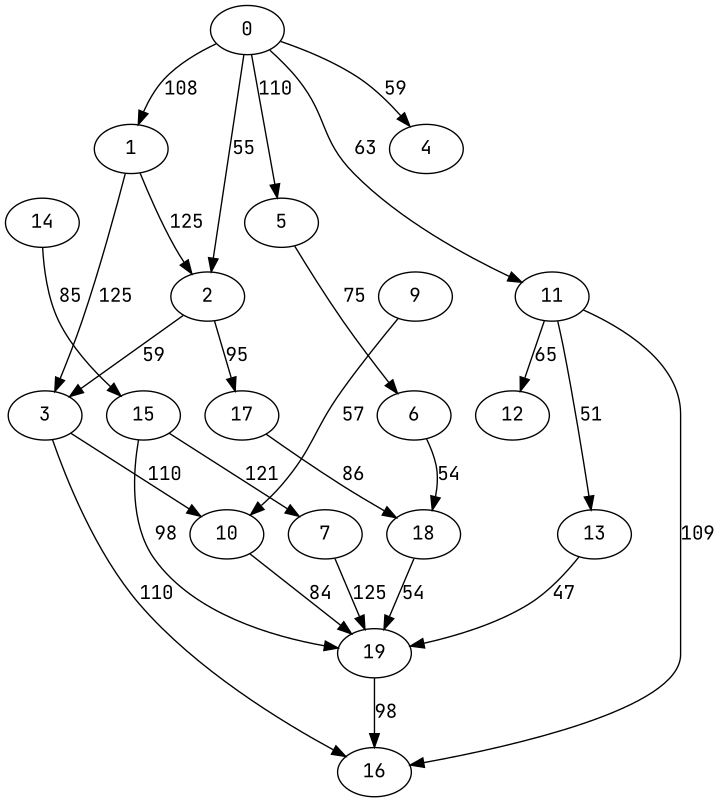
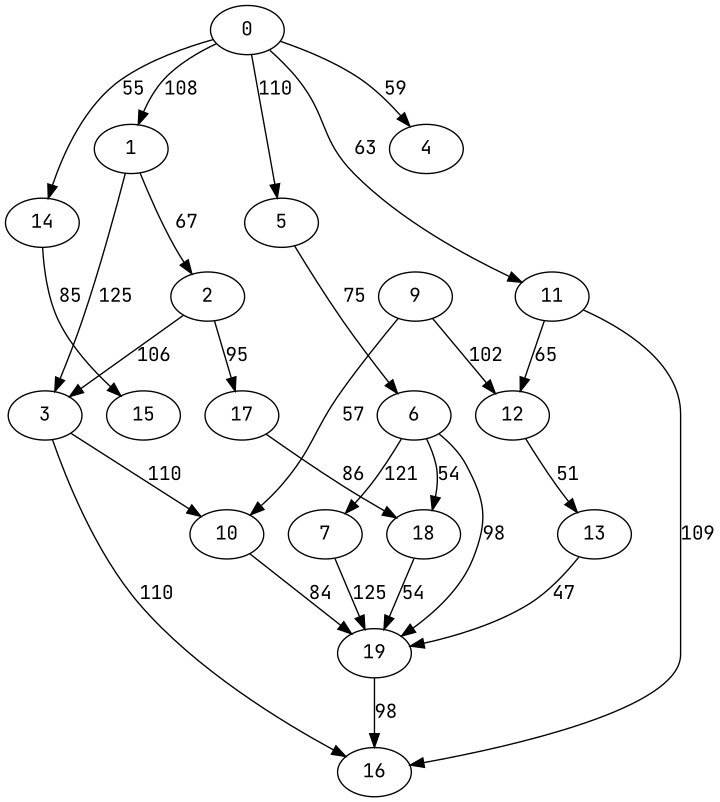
edge "0" -> "2": now "0" -> "14"
edge "1" -> "2": label "125" -> "67"
edge "9" -> "12": added, label "102"
edge "2" -> "3": label "59" -> "106"
edge "11" -> "13": now "12" -> "13"
edge "15" -> "7": now "6" -> "7"
edge "15" -> "19": now "6" -> "19"
